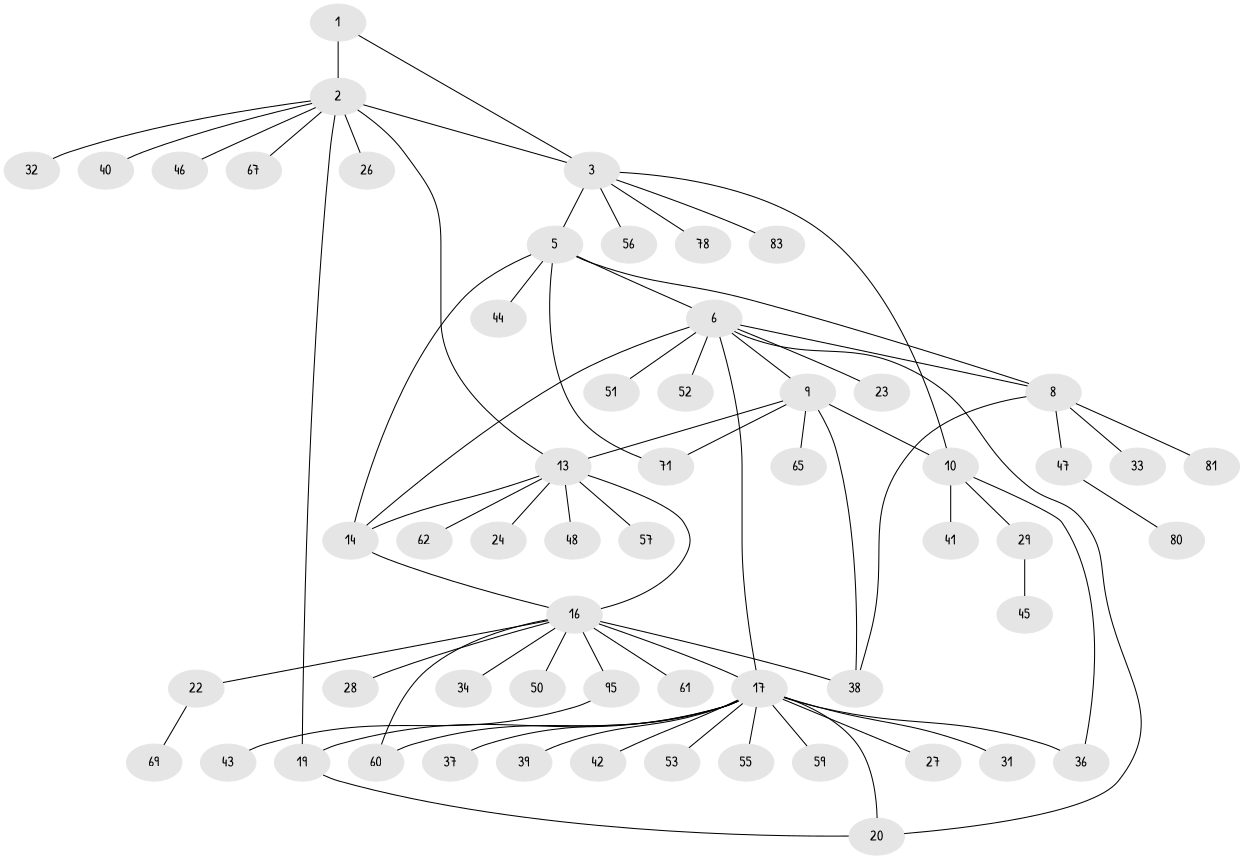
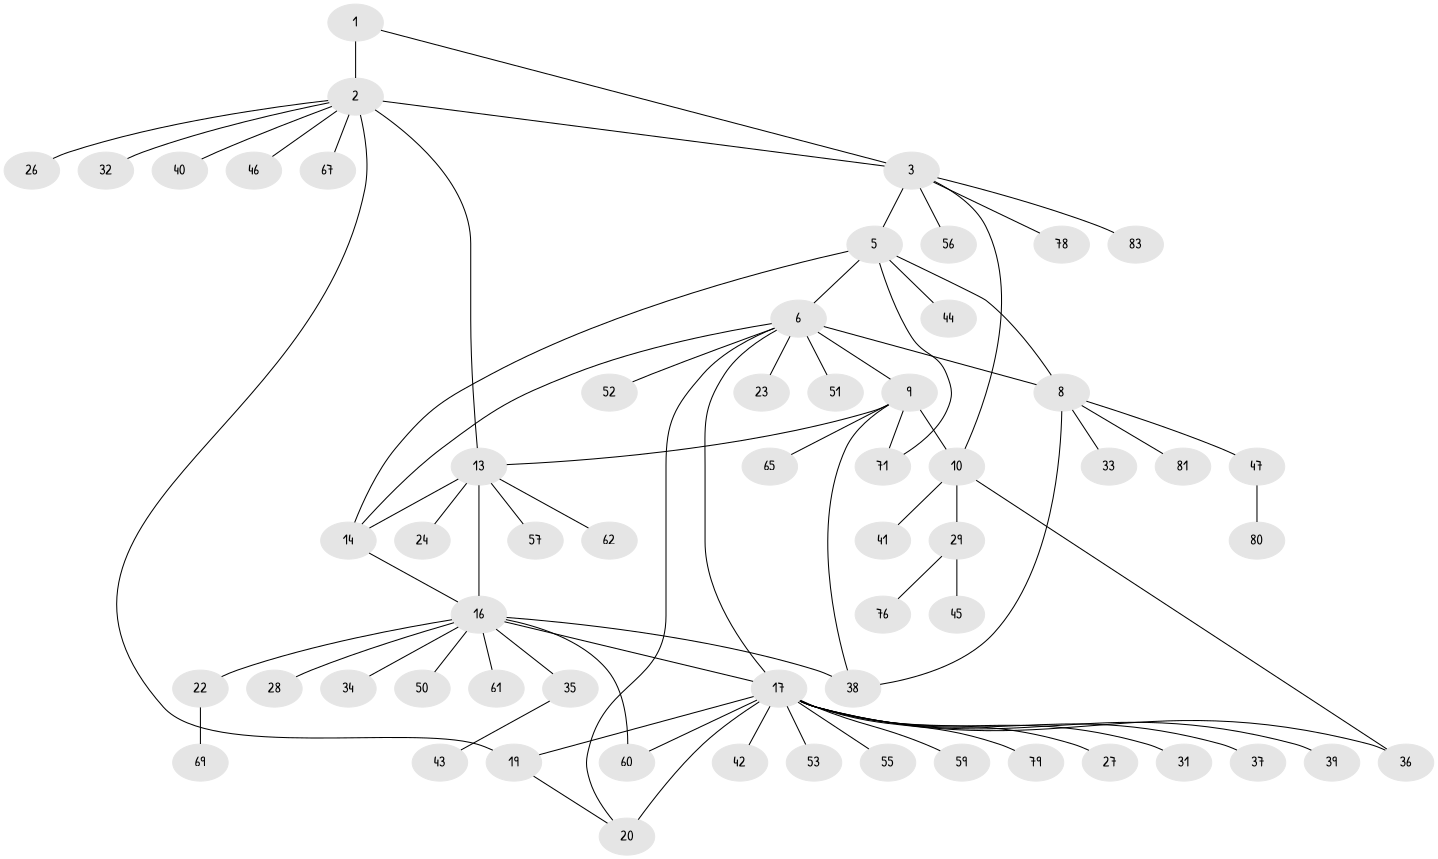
node "48": removed
node "76": added
node "95": label "95" -> "35"
node "79": added
